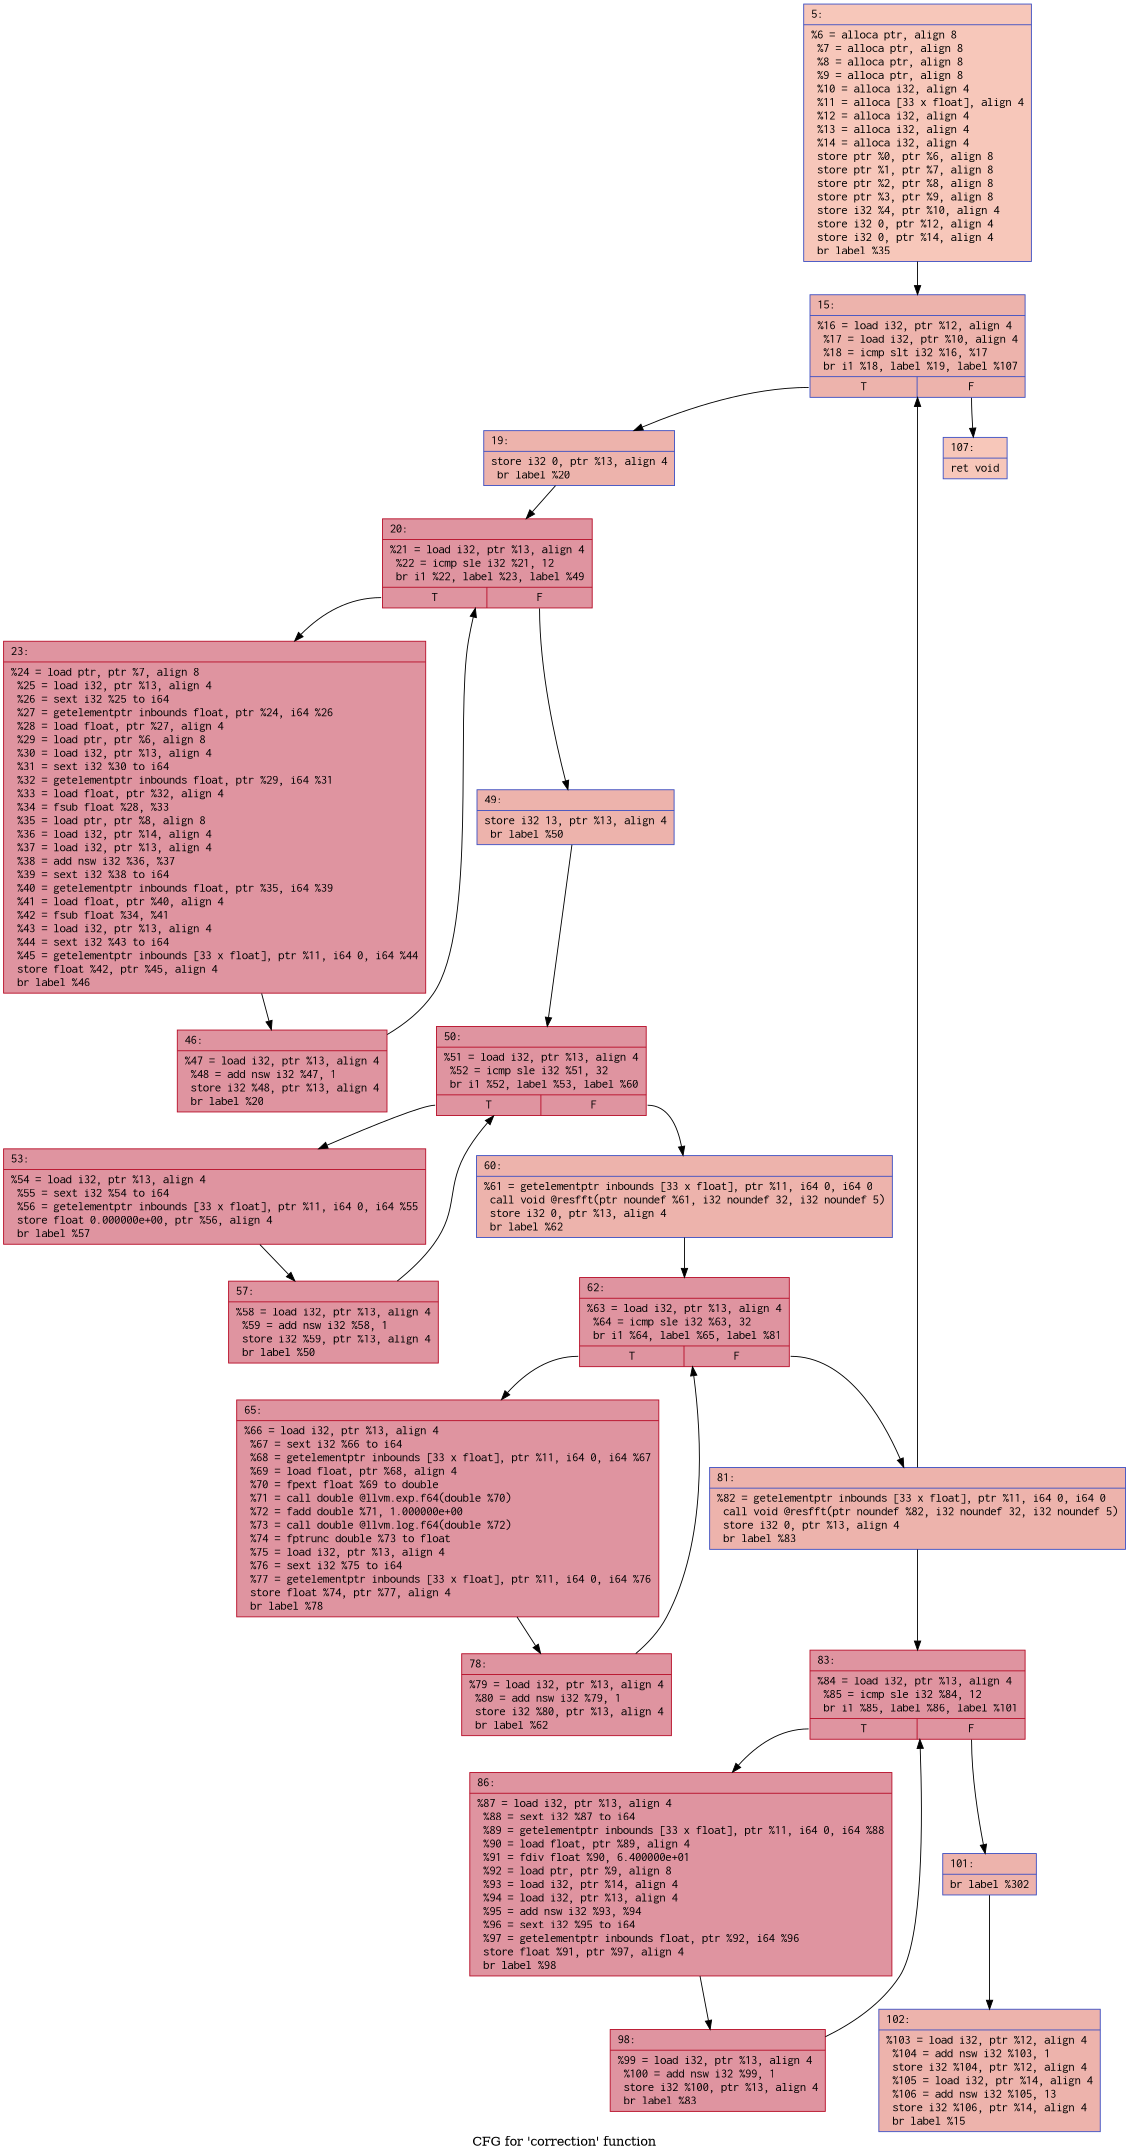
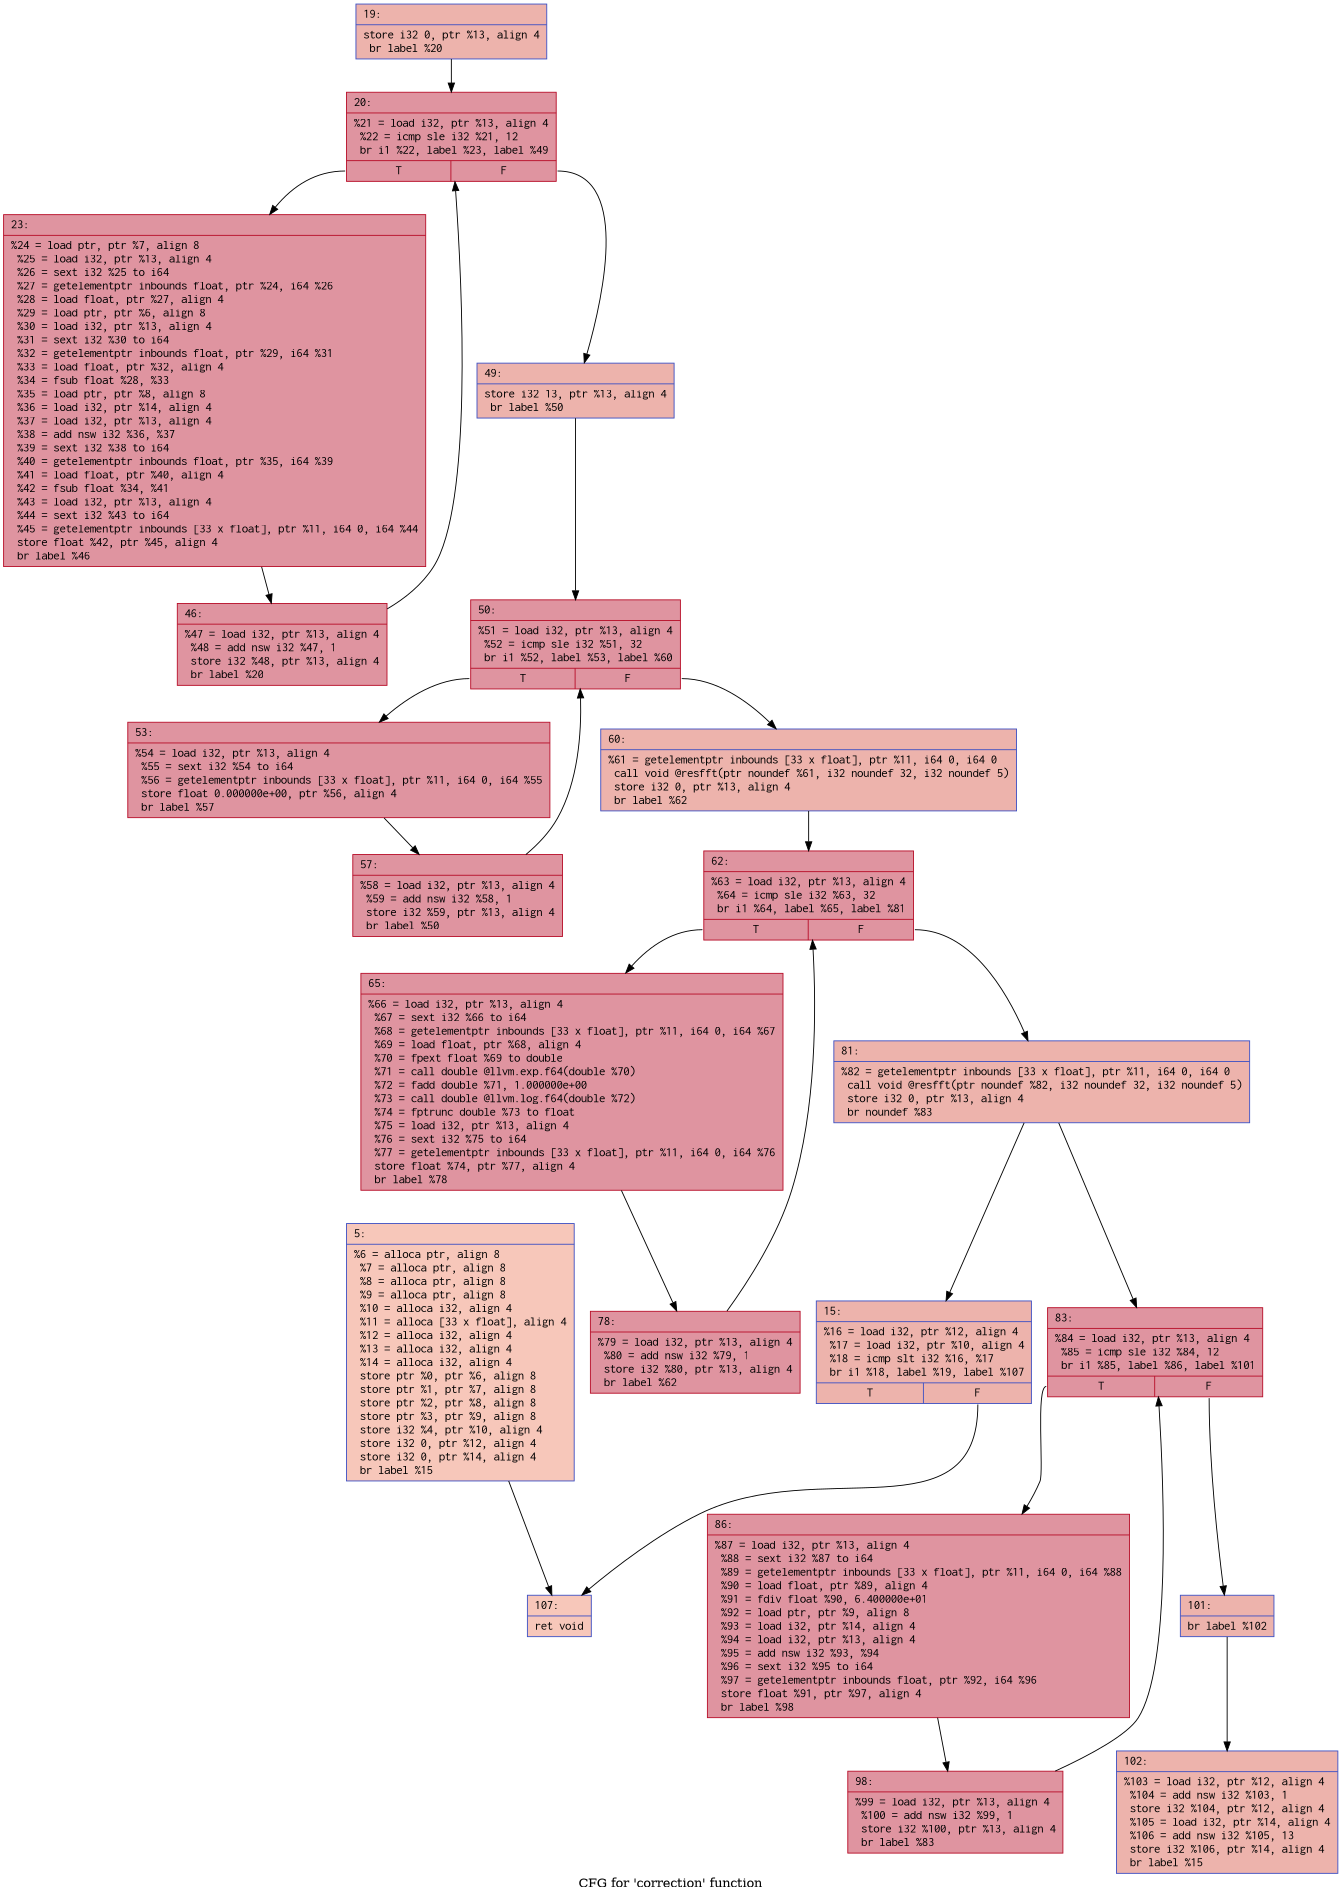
node "5:": text "br label %35" -> "br label %15"
edge "5:" -> "15:": now "5:" -> "107:"
edge "15:" -> "19:": removed
node "81:": text "br label %83" -> "br noundef %83"
node "101:": text "br label %302" -> "br label %102"
